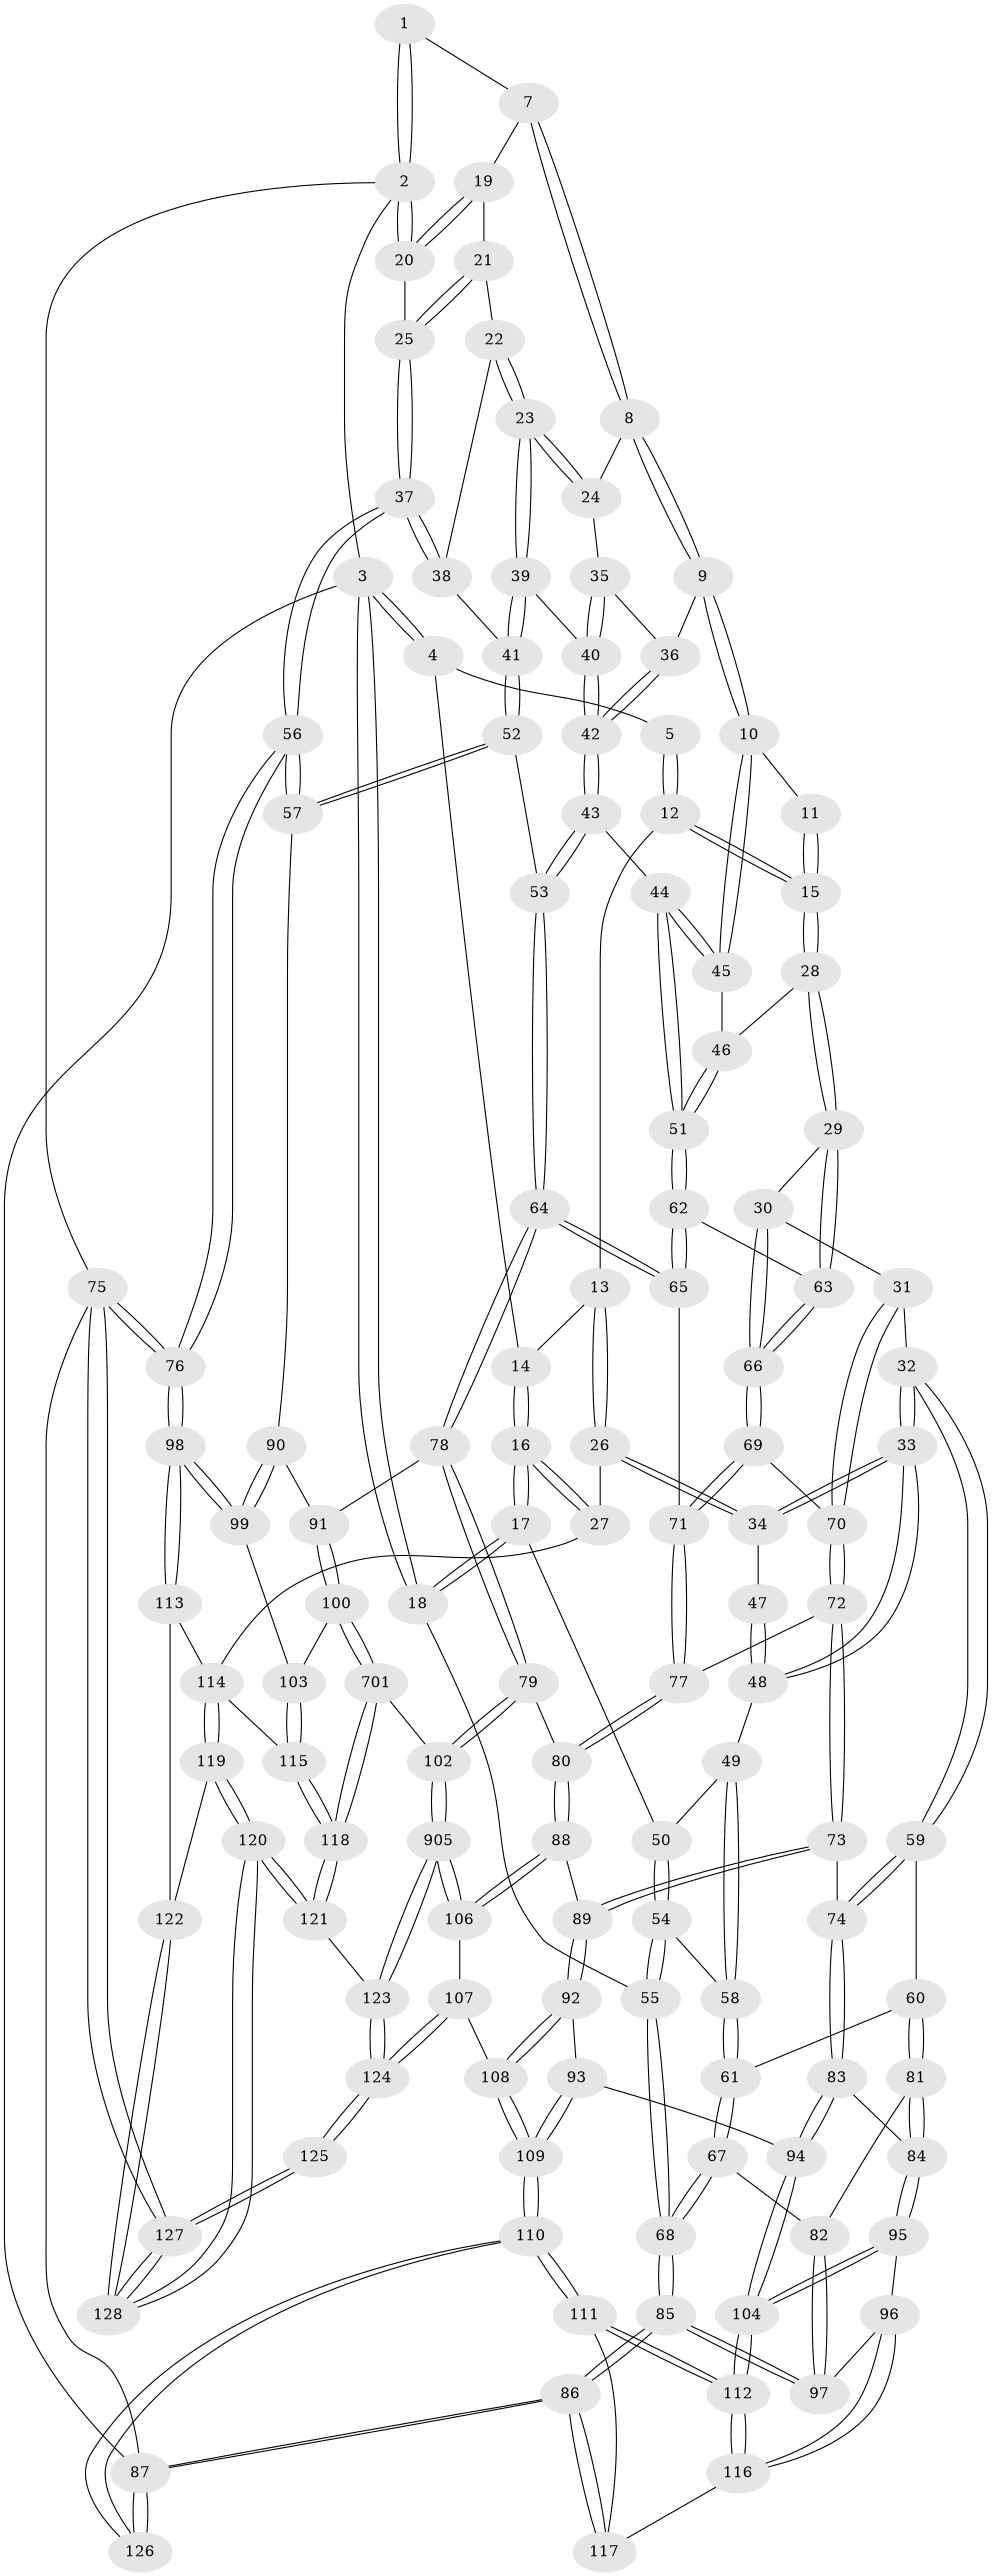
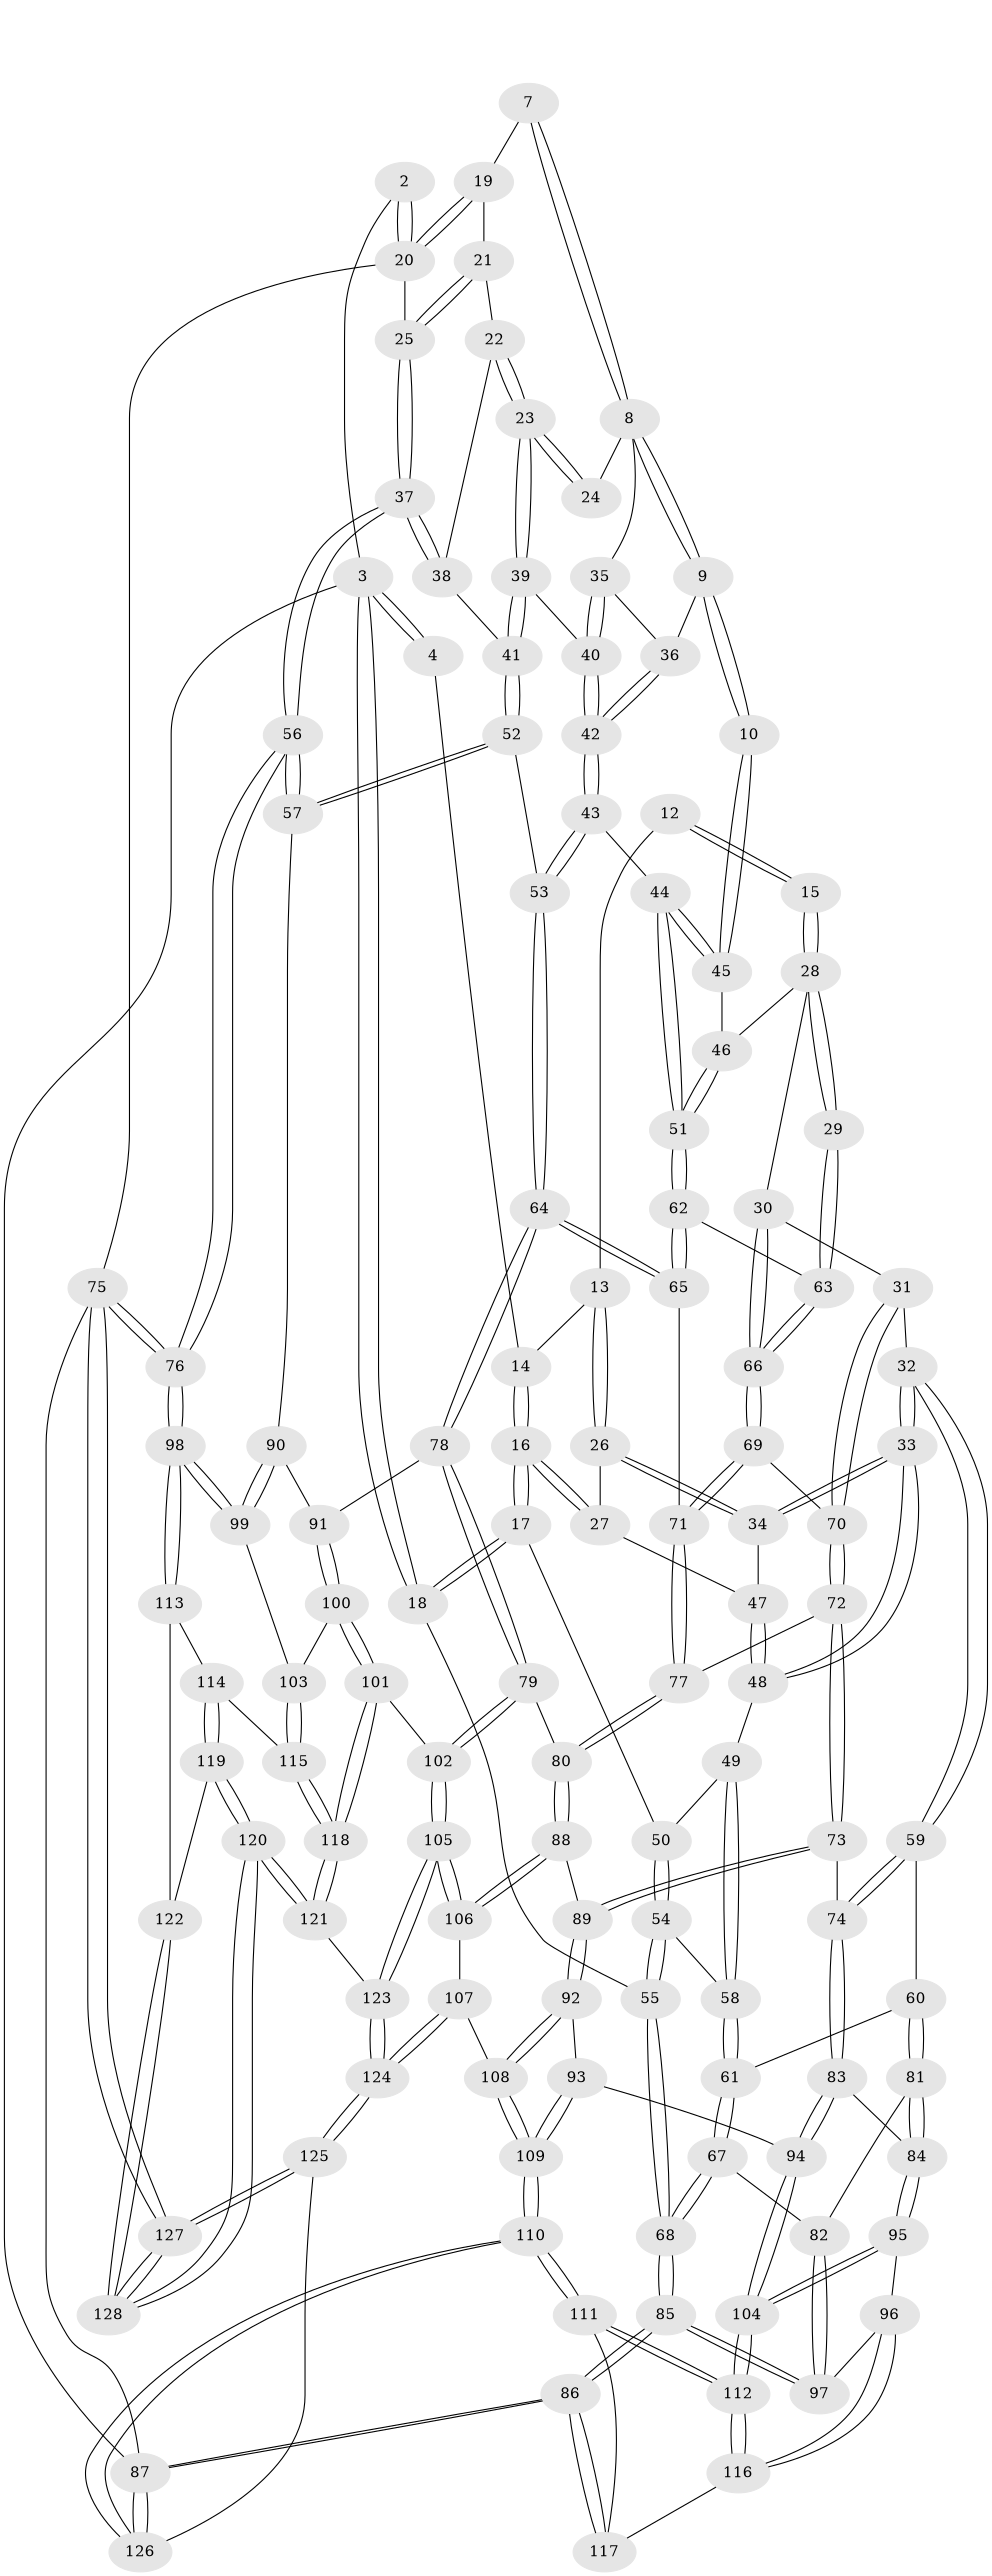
node "1": removed
edge "24" -- "35": now "8" -- "35"
edge "2" -- "75": now "20" -- "75"
node "5": removed
node "11": removed
edge "29" -- "30": now "28" -- "30"
edge "27" -- "114": now "27" -- "47"
node "701": label "701" -> "101"
node "905": label "905" -> "105"
edge "125" -- "126": added
